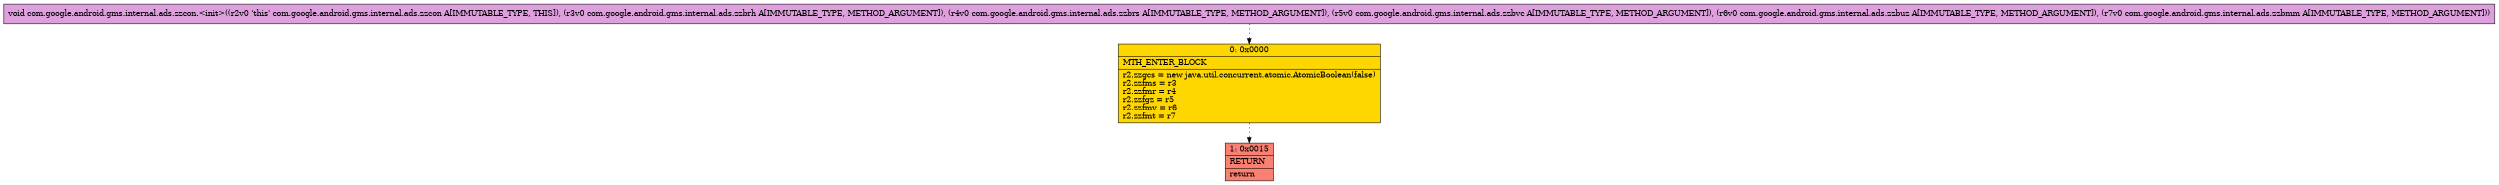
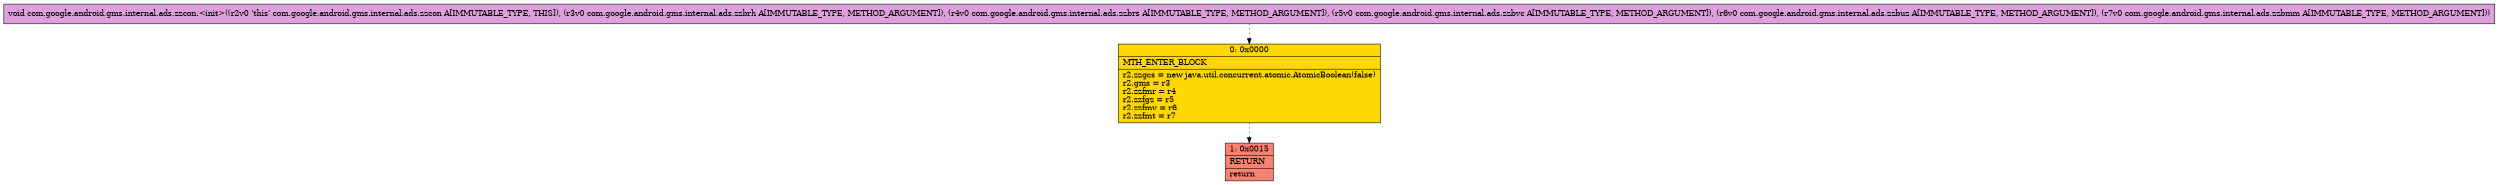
node "0: 0x0000": text "r2.zzfms = r3" -> "r2.gms = r3"
